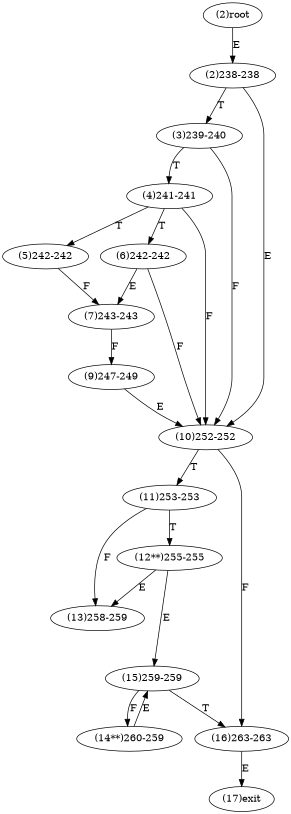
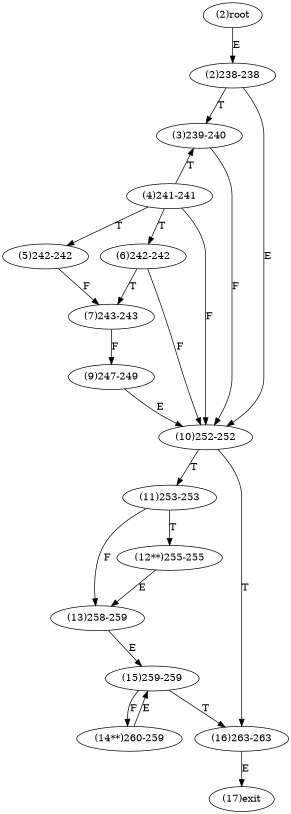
edge "(3)239-240" -> "(4)241-241": reversed
edge "(6)242-242" -> "(7)243-243": label "E" -> "T"
edge "(10)252-252" -> "(16)263-263": label "F" -> "T"
edge "(12**)255-255" -> "(15)259-259": now "(13)258-259" -> "(15)259-259"
